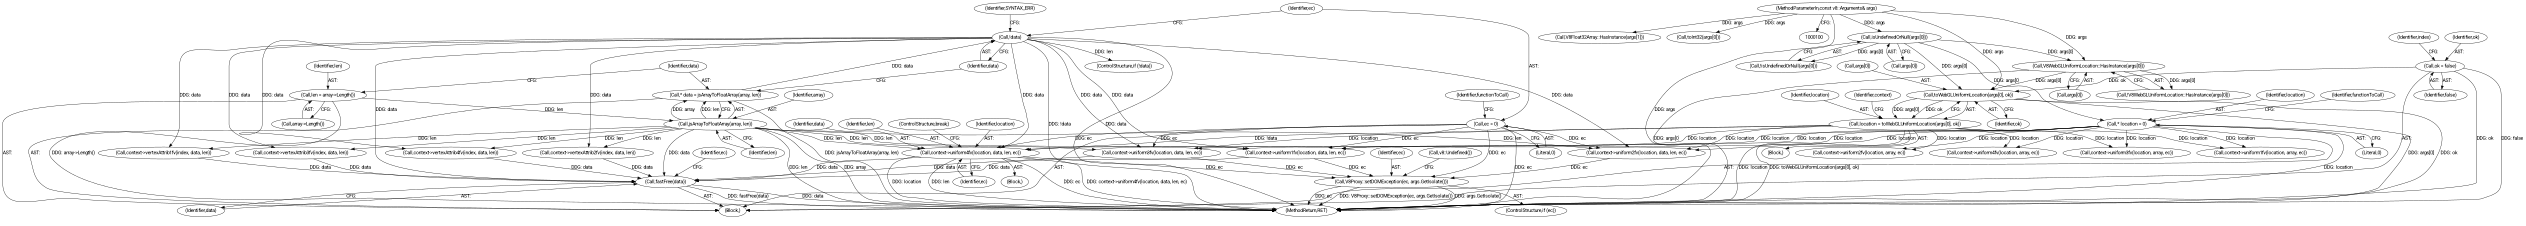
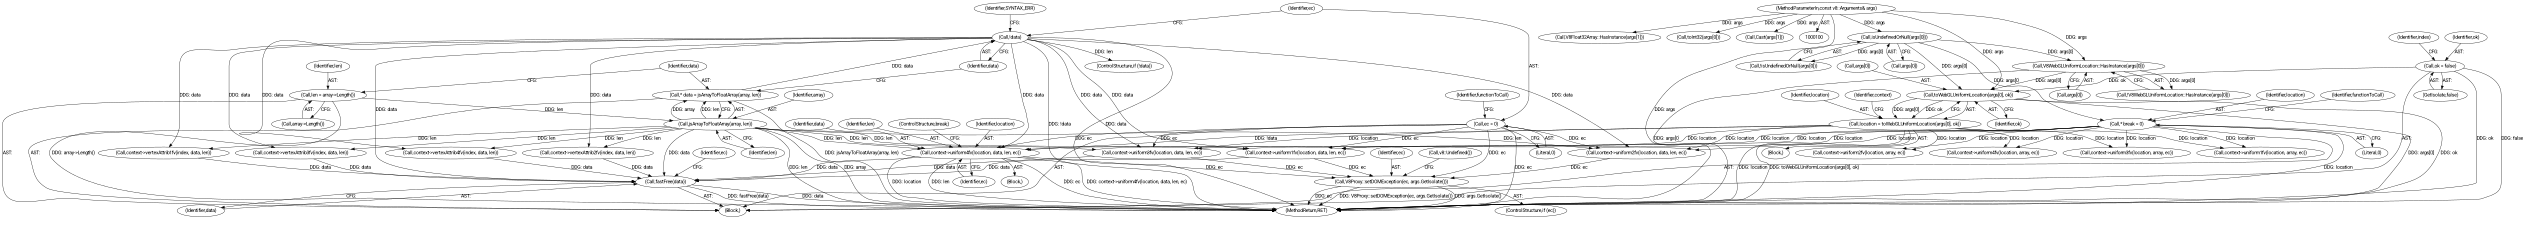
edge "(MethodParameterIn,const v8::Arguments& args)" -> "1000100": label "CFG: " -> "AST: "
node "(Call,Cast(args[1]))": added
node "(Identifier,false)": label "(Identifier,false)" -> "(GetIsolate,false)"
node "(Call,* location = 0)": label "(Call,* location = 0)" -> "(Call,* break = 0)"
